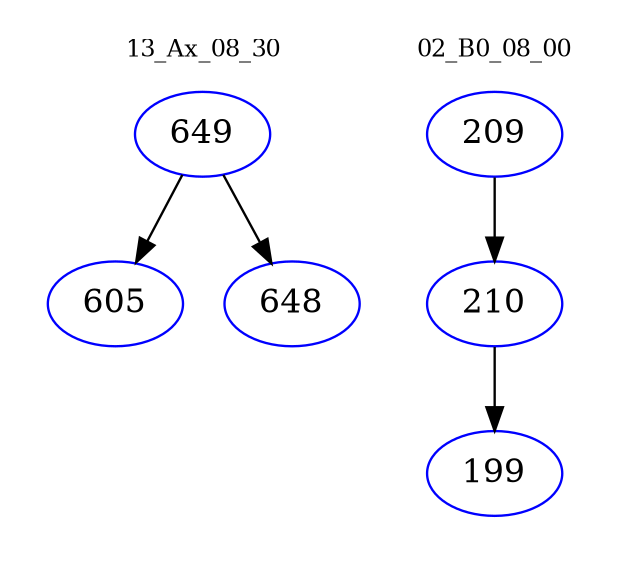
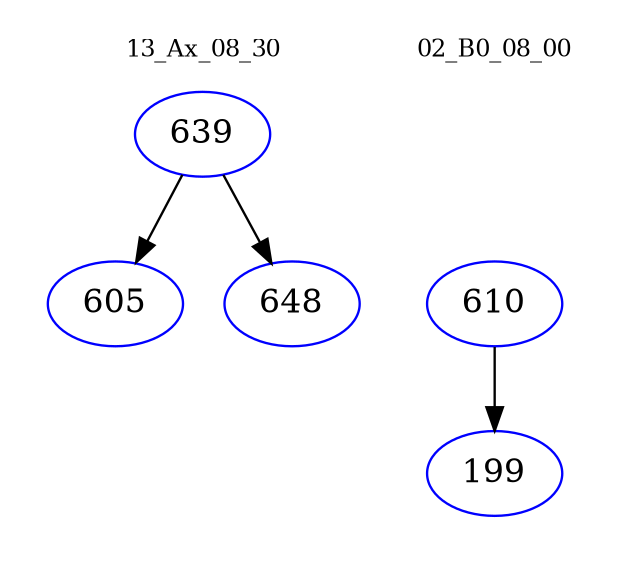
node "649": label "649" -> "639"
node "209": removed
node "210": label "210" -> "610"
